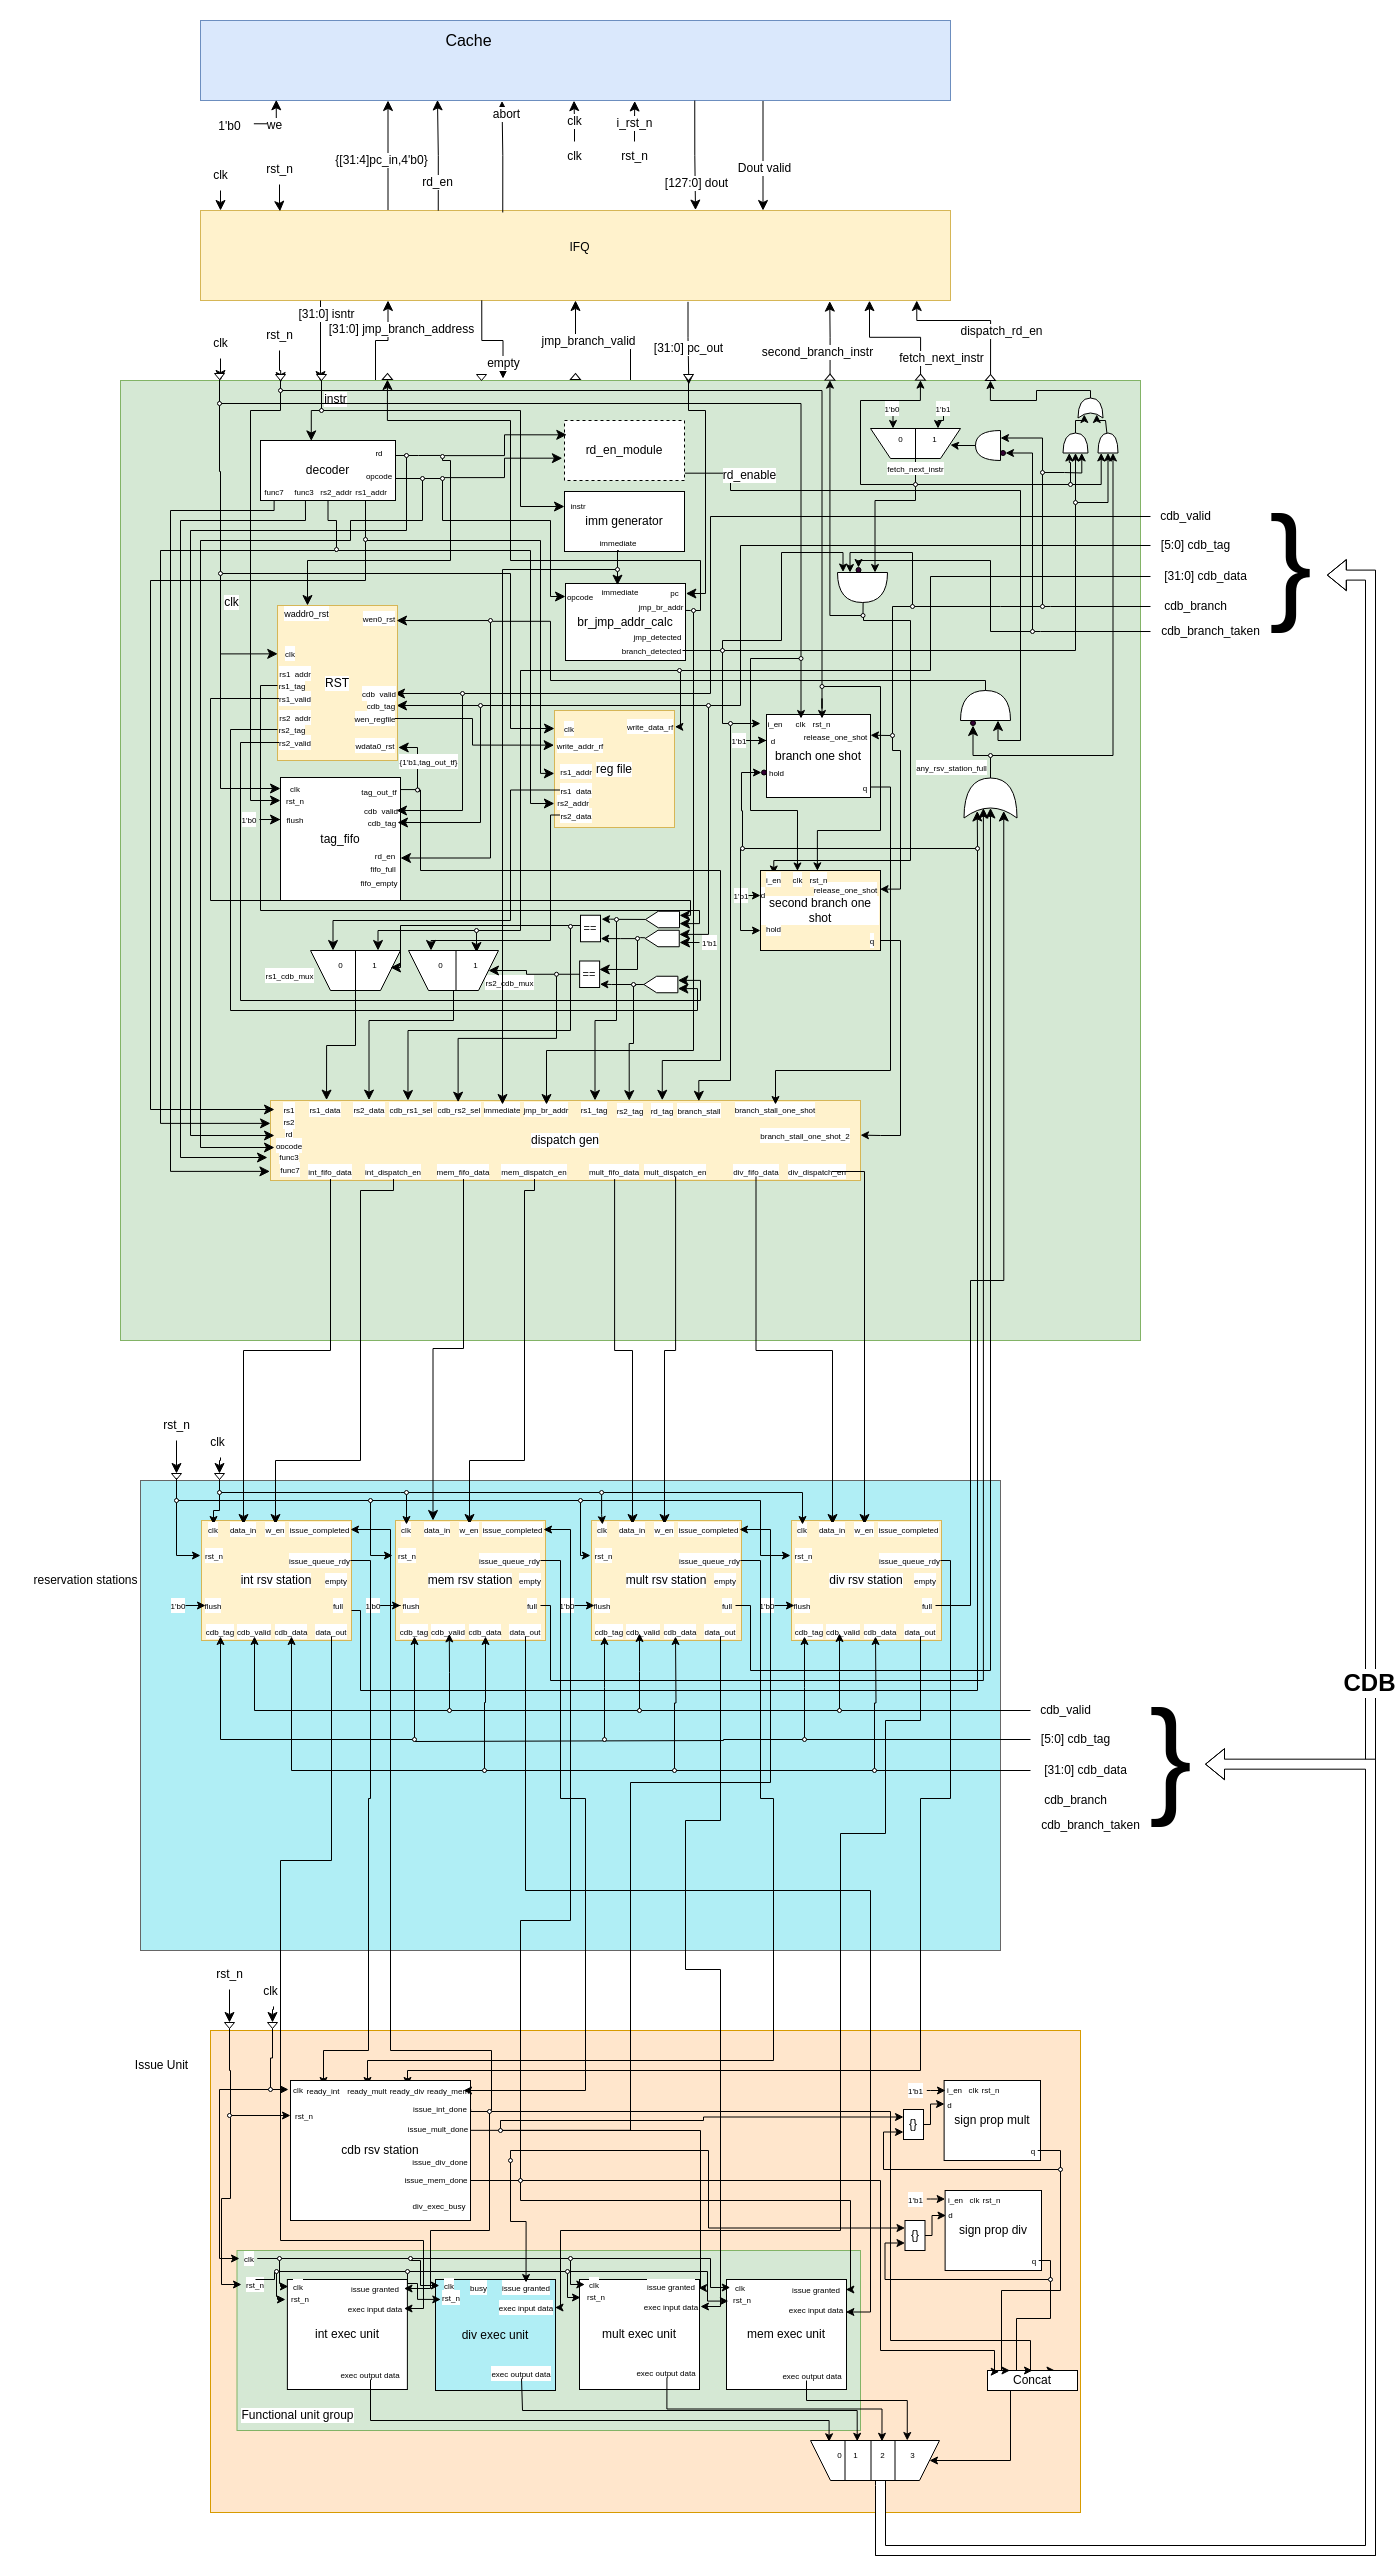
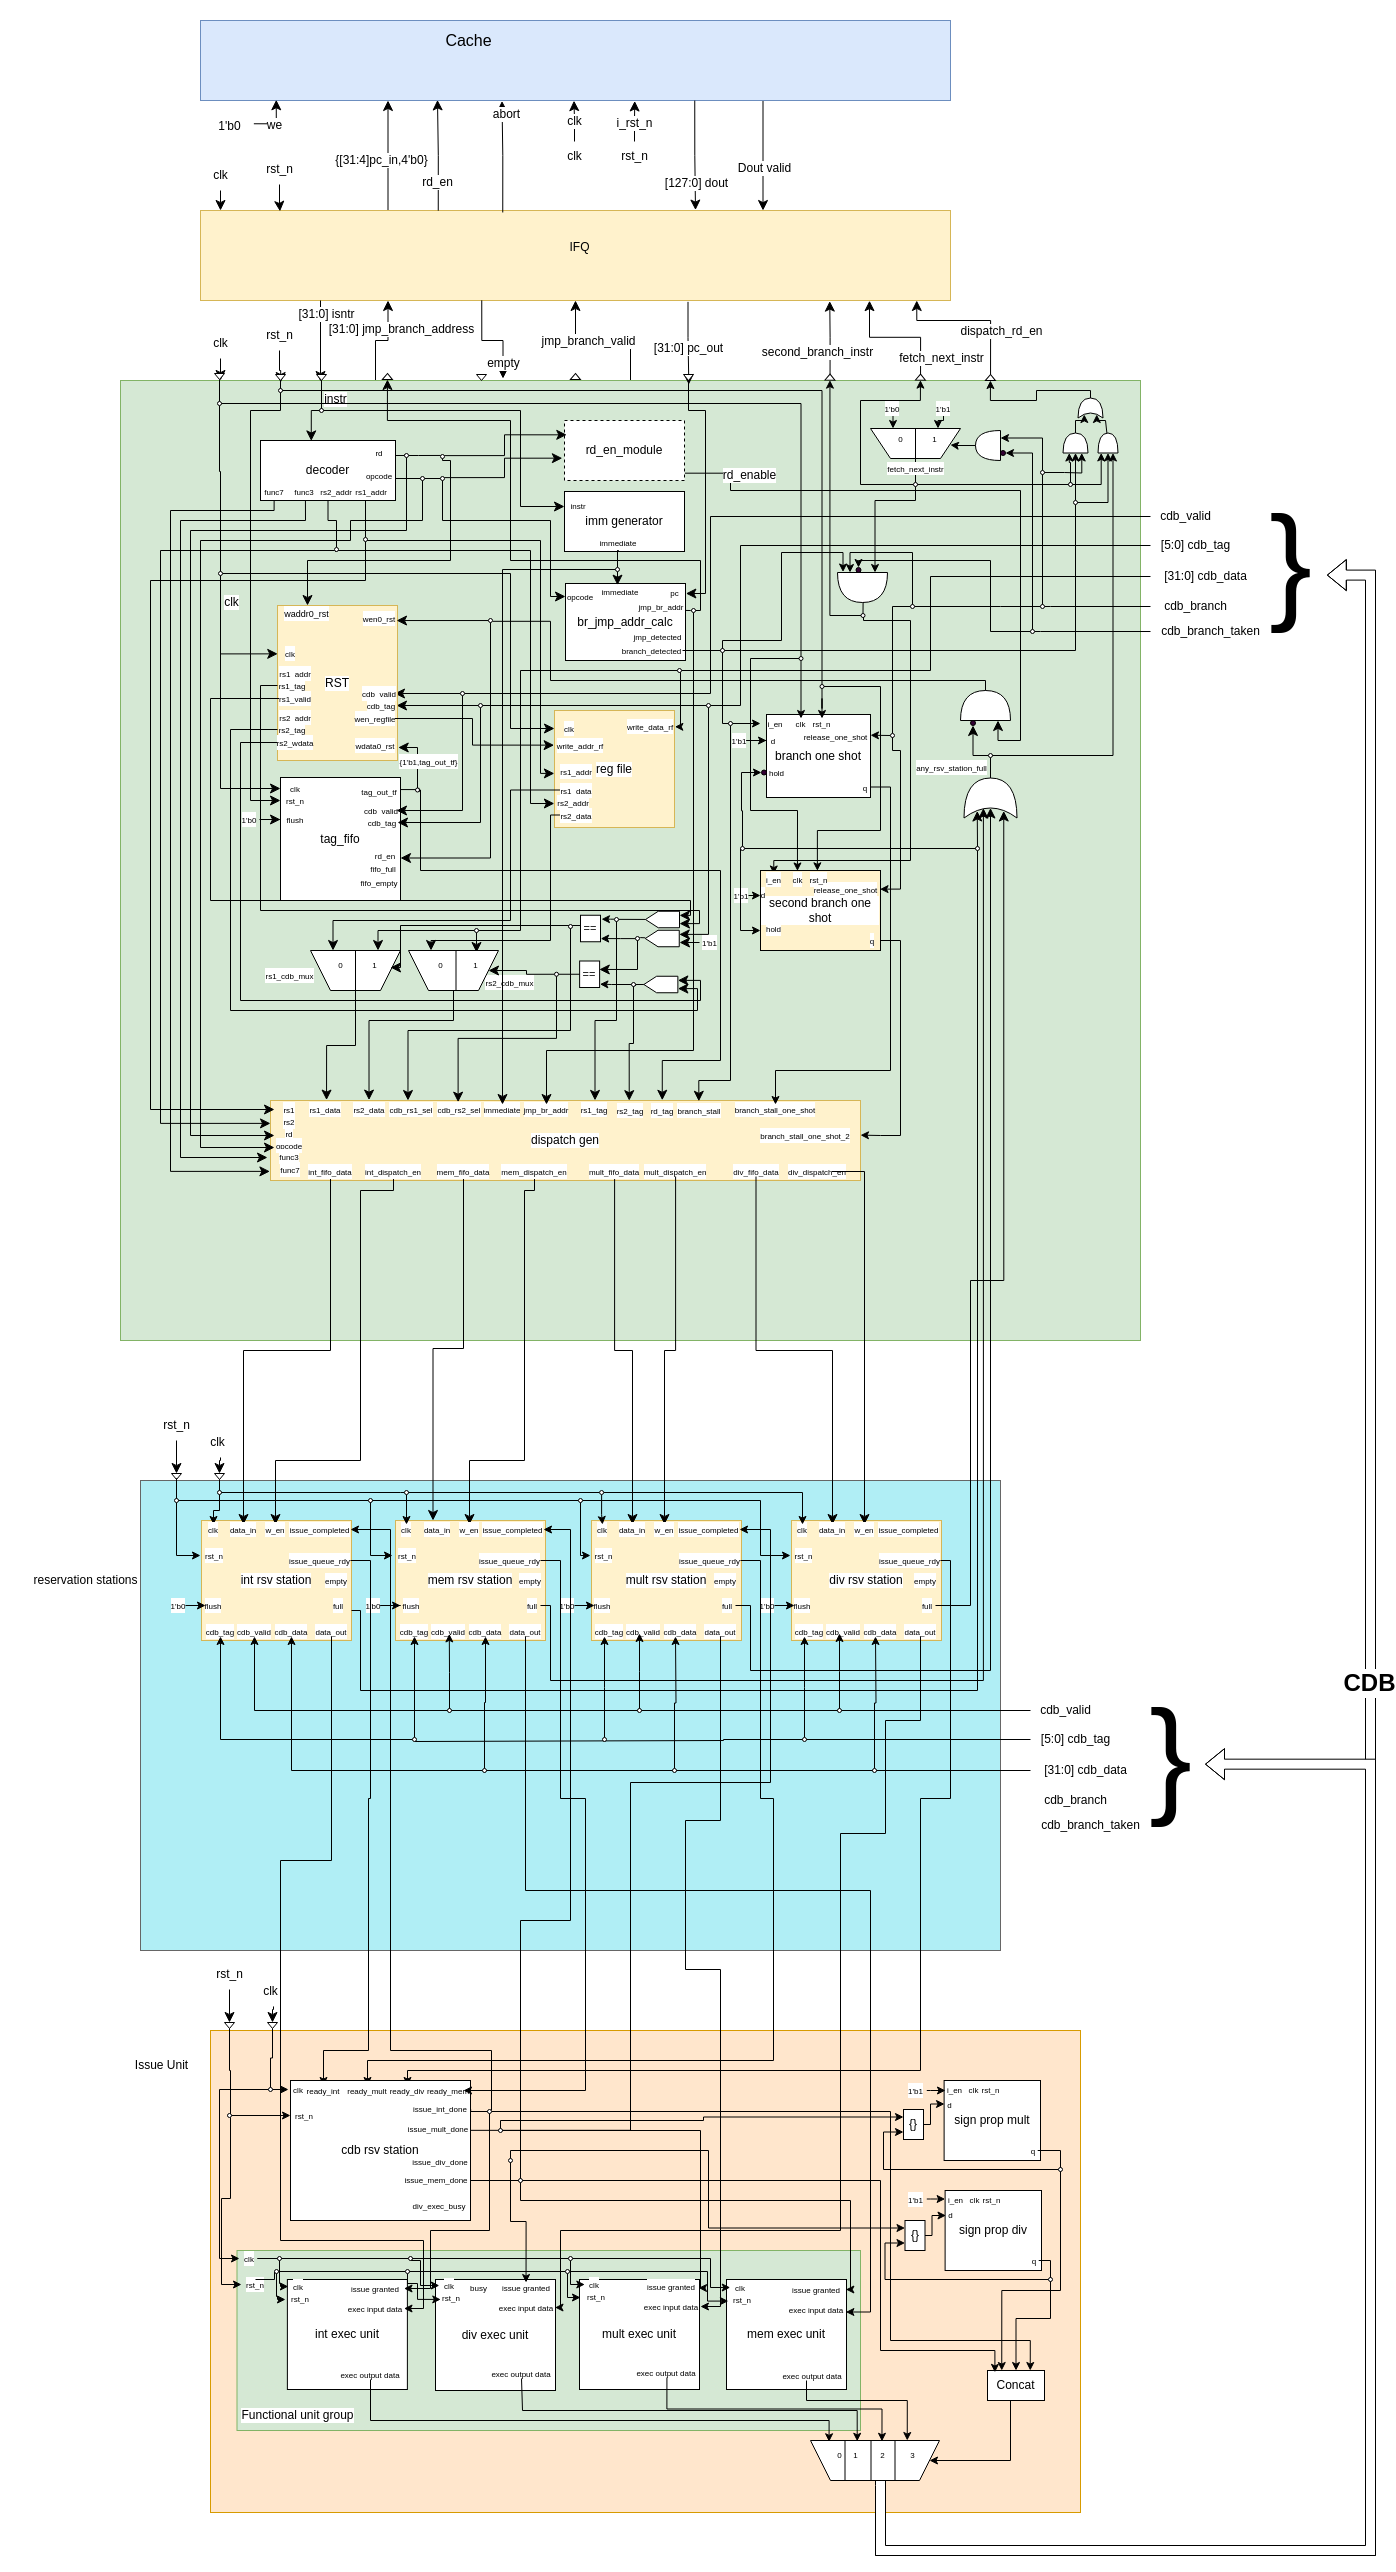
node "rs2_valid": label "rs2_valid" -> "rs2_wdata"
node "div exec unit": fillcolor #b0eef5 -> #ffffff
node "Concat": size 90x20 -> 57x30
